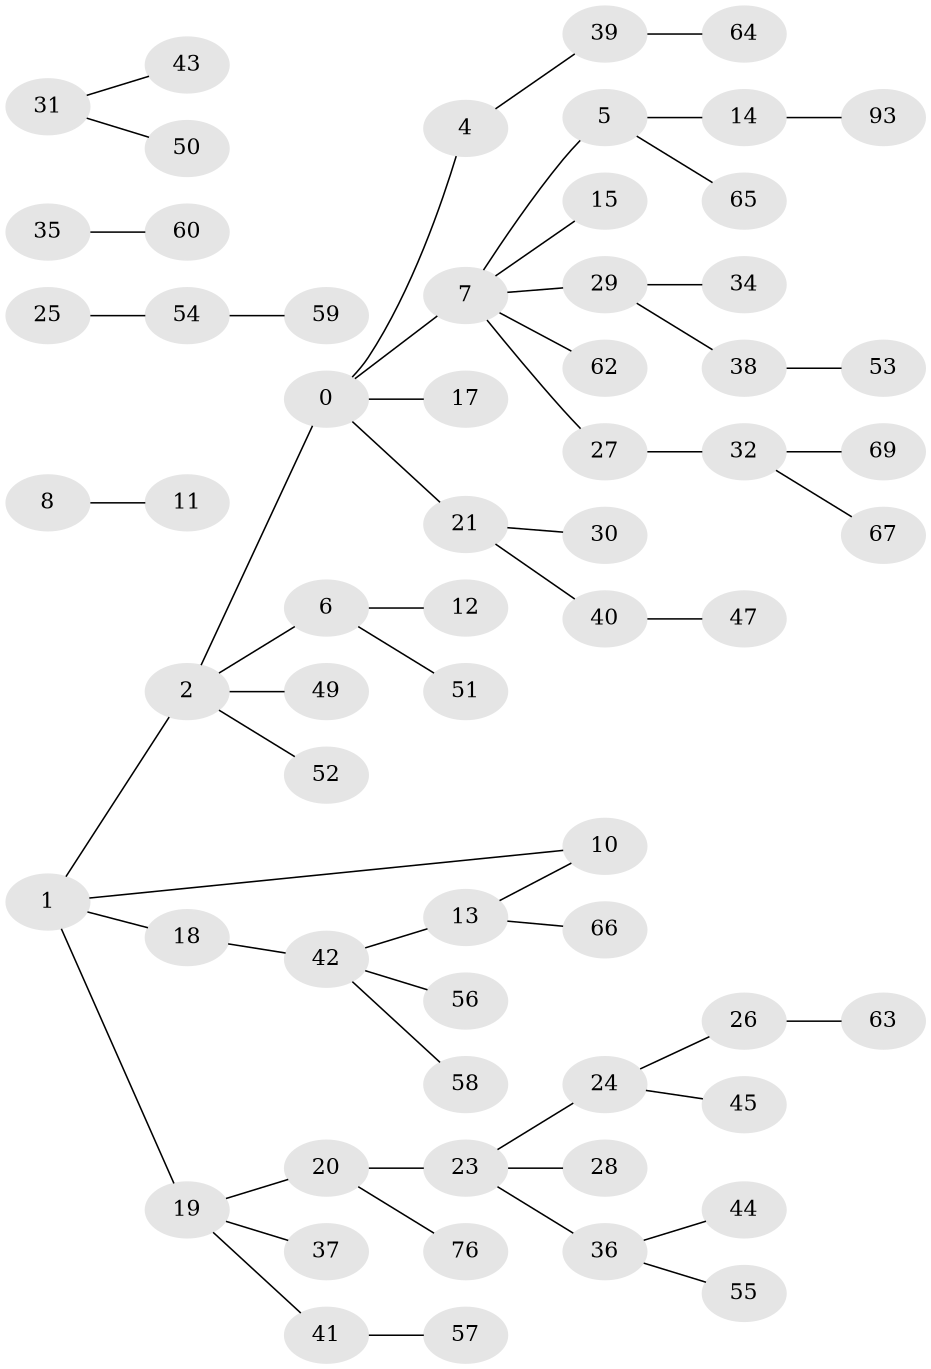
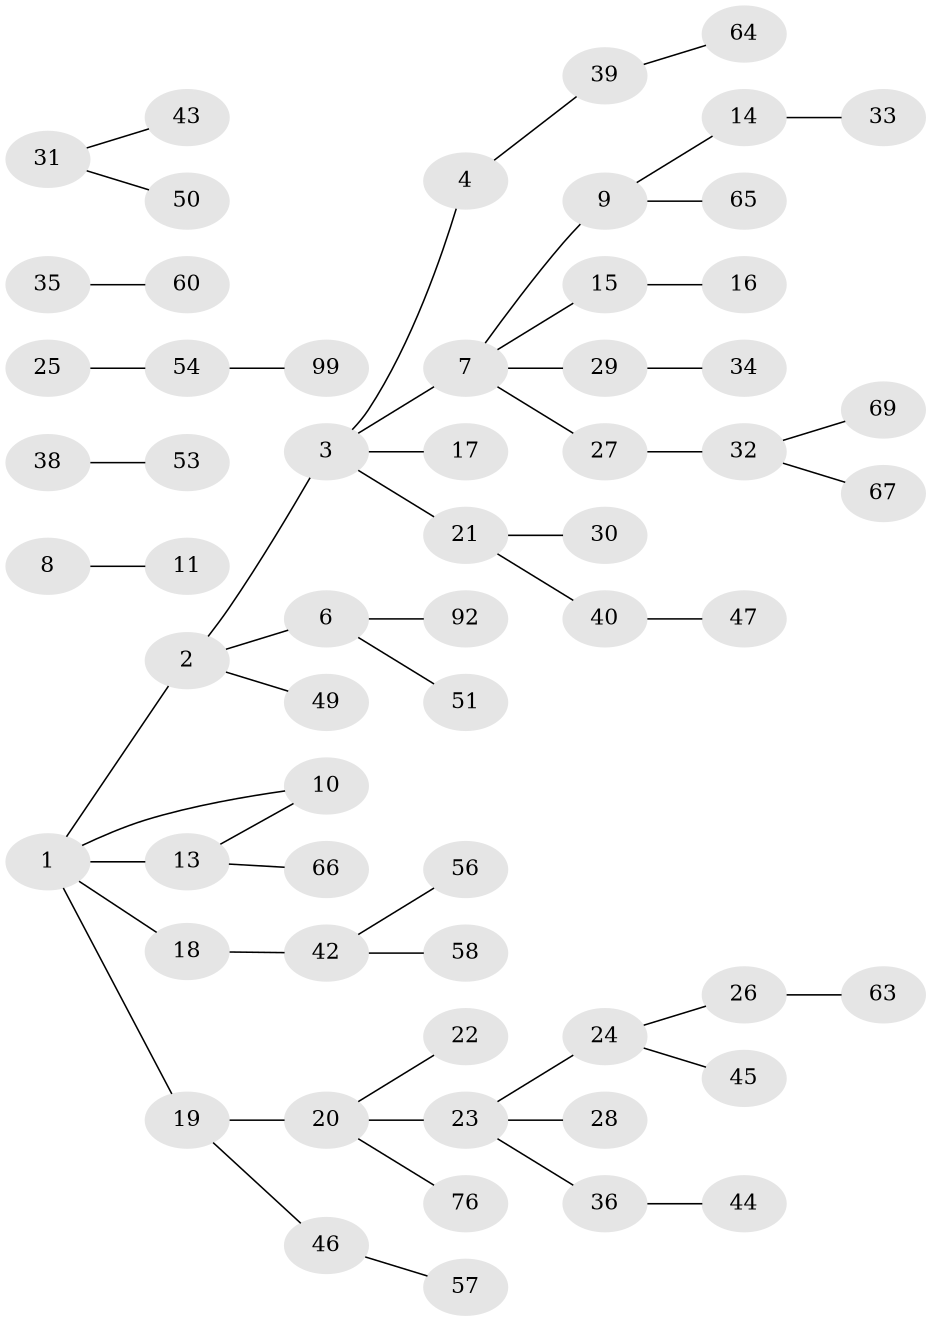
node "5": label "5" -> "9"
node "93": label "93" -> "33"
node "16": added
node "59": label "59" -> "99"
edge "29" -- "38": removed
node "62": removed
node "0": label "0" -> "3"
node "12": label "12" -> "92"
node "52": removed
edge "13" -- "42": now "13" -- "1"
node "22": added
node "37": removed
node "55": removed
node "41": label "41" -> "46"
